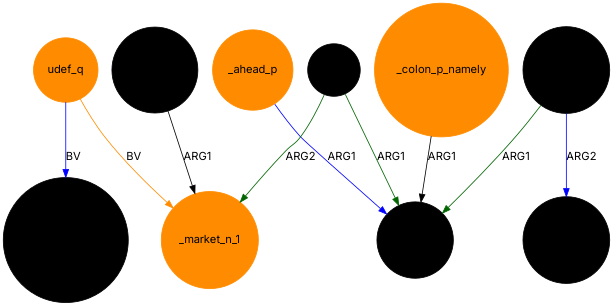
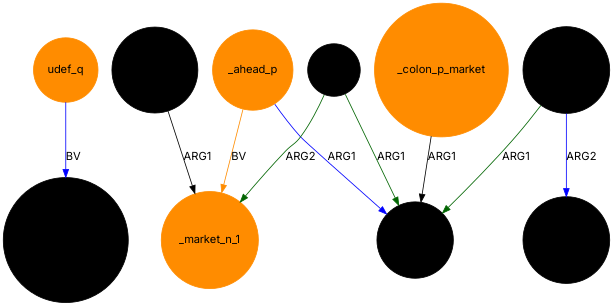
node "_colon_p_namely": label "_colon_p_namely" -> "_colon_p_market"
edge "udef_q" -> "_market_n_1": now "_ahead_p" -> "_market_n_1"
